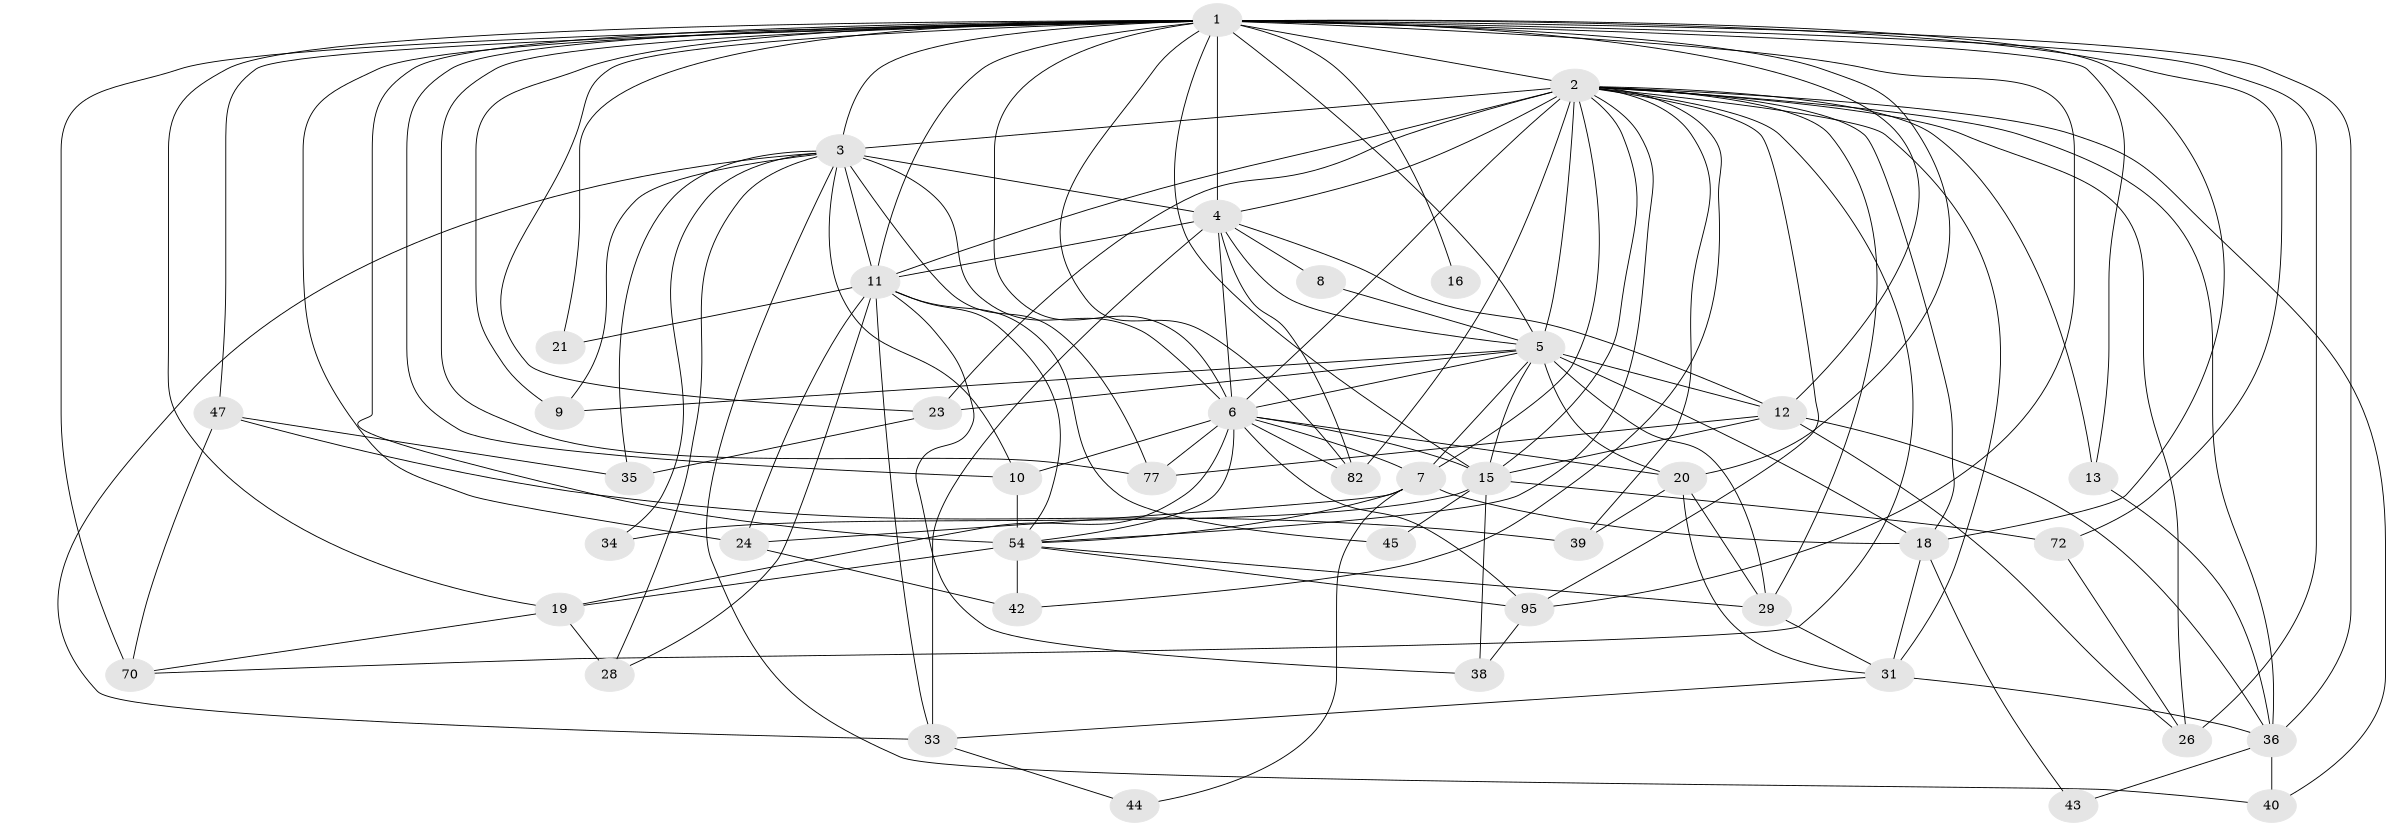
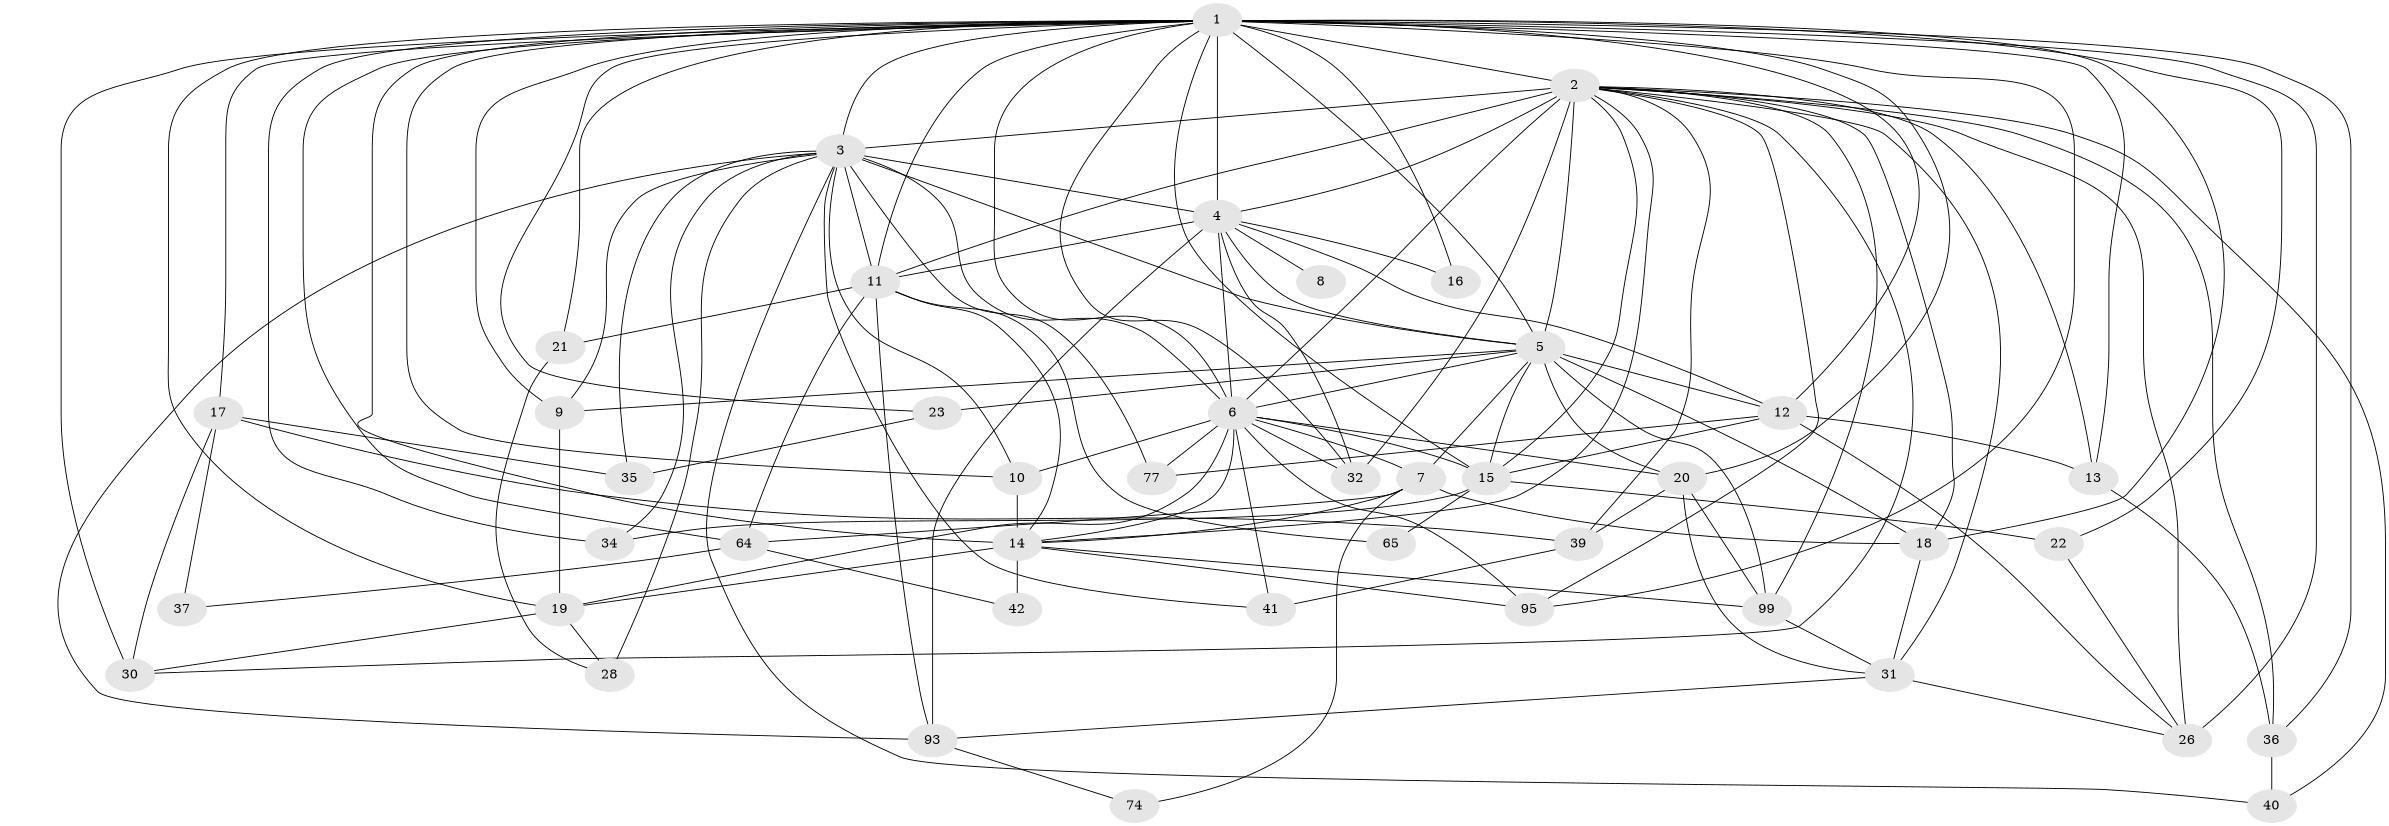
edge "2" -- "23": removed
edge "1" -- "77": now "1" -- "34"
edge "4" -- "16": added
edge "8" -- "5": now "3" -- "5"
edge "2" -- "7": removed
node "47": label "47" -> "17"
edge "2" -- "42": removed
node "82": label "82" -> "32"
edge "11" -- "28": now "21" -- "28"
edge "9" -- "19": added
edge "12" -- "36": now "12" -- "13"
node "24": label "24" -> "64"
node "54": label "54" -> "14"
node "45": label "45" -> "65"
node "72": label "72" -> "22"
node "37": added
node "41": added
node "29": label "29" -> "99"
node "70": label "70" -> "30"
node "38": removed
edge "31" -- "36": now "31" -- "26"
node "33": label "33" -> "93"
node "44": label "44" -> "74"
node "43": removed
